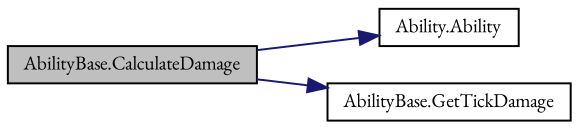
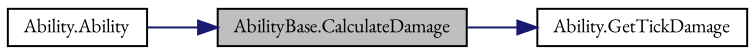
edge "AbilityBase.CalculateDamage" -> "Ability.Ability": reversed
node "AbilityBase.GetTickDamage": label "AbilityBase.GetTickDamage" -> "Ability.GetTickDamage"
